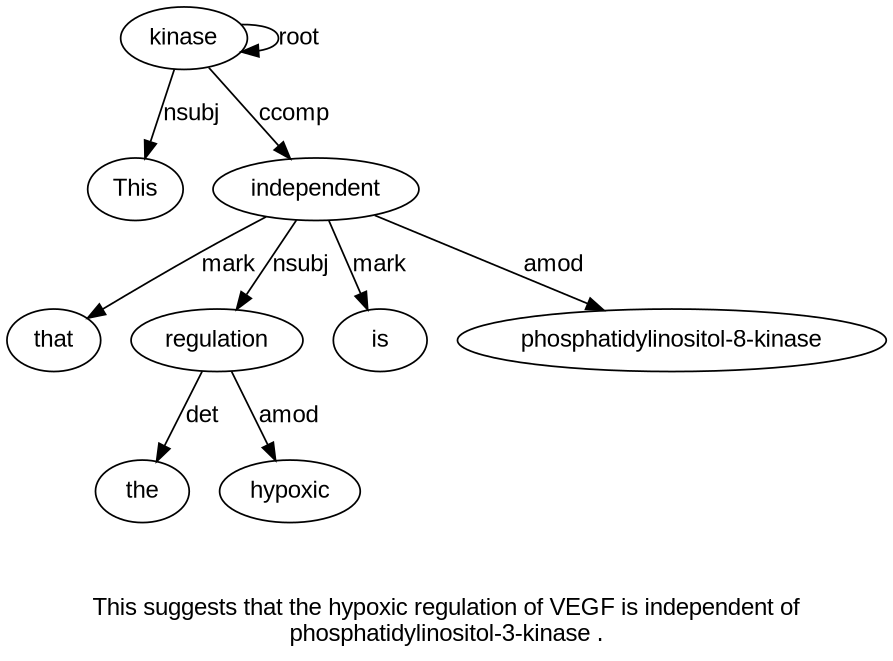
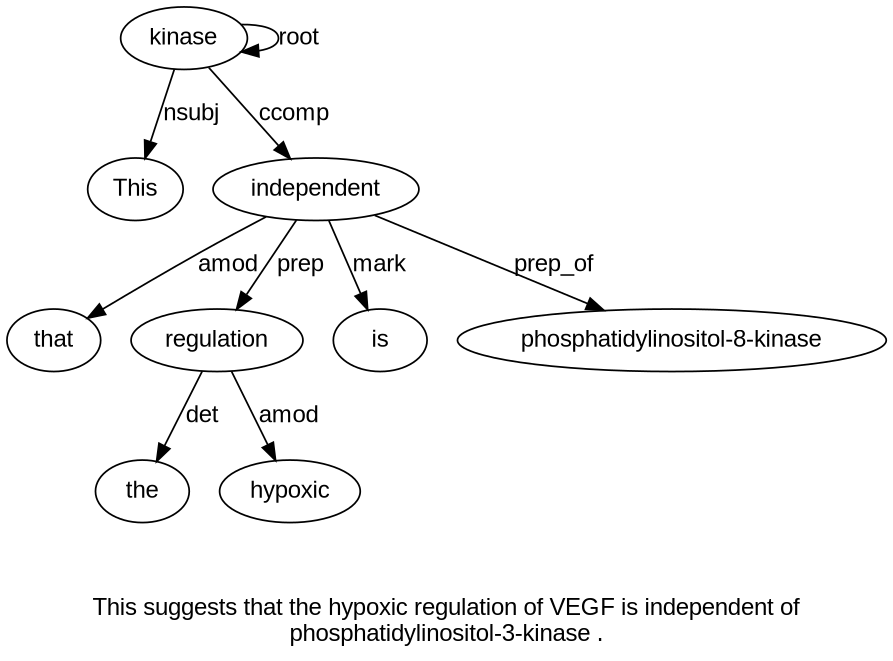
edge "independent" -> "that": label "mark" -> "amod"
edge "independent" -> "regulation": label "nsubj" -> "prep"
edge "independent" -> "phosphatidylinositol-8-kinase": label "amod" -> "prep_of"
